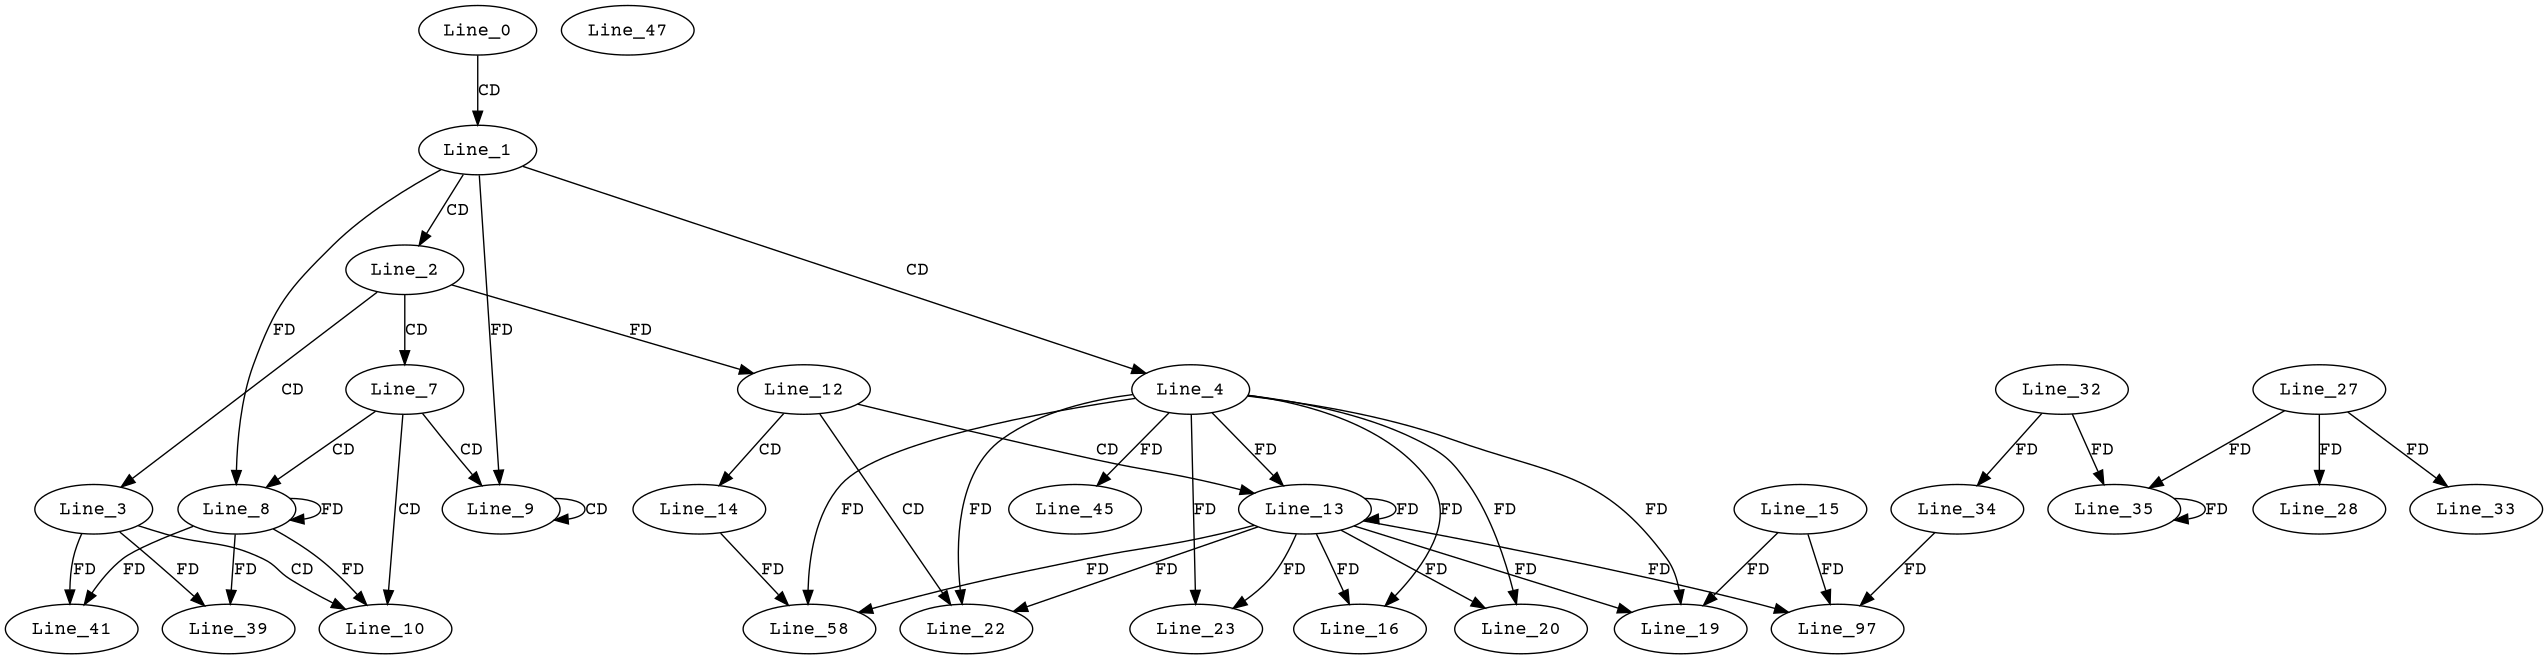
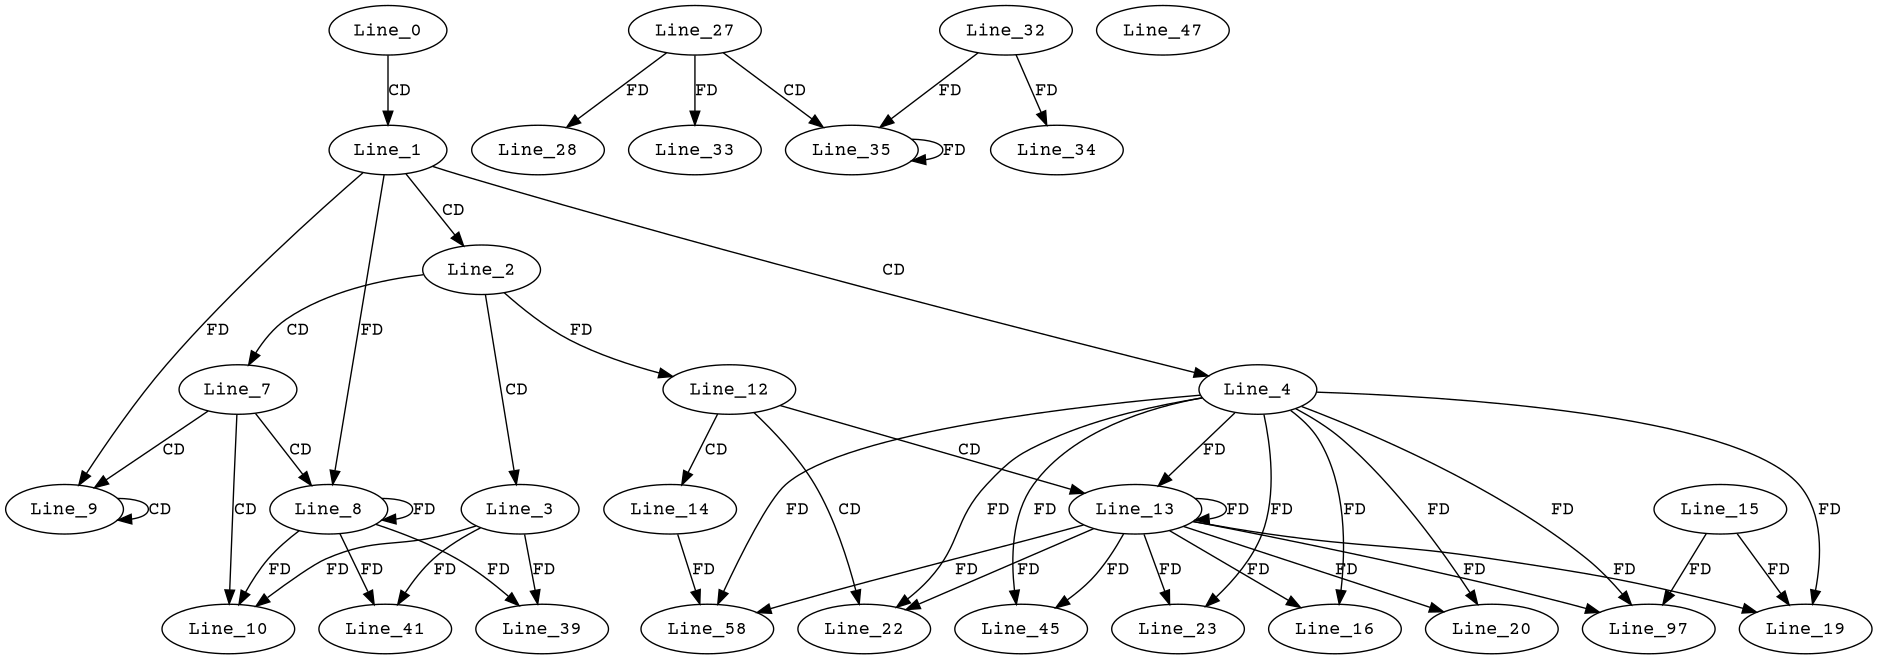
edge "Line_27" -> "Line_35": label "FD" -> "CD"
edge "Line_34" -> "Line_97": now "Line_4" -> "Line_97"
edge "Line_3" -> "Line_10": label "CD" -> "FD"
edge "Line_13" -> "Line_45": added, label "FD"
